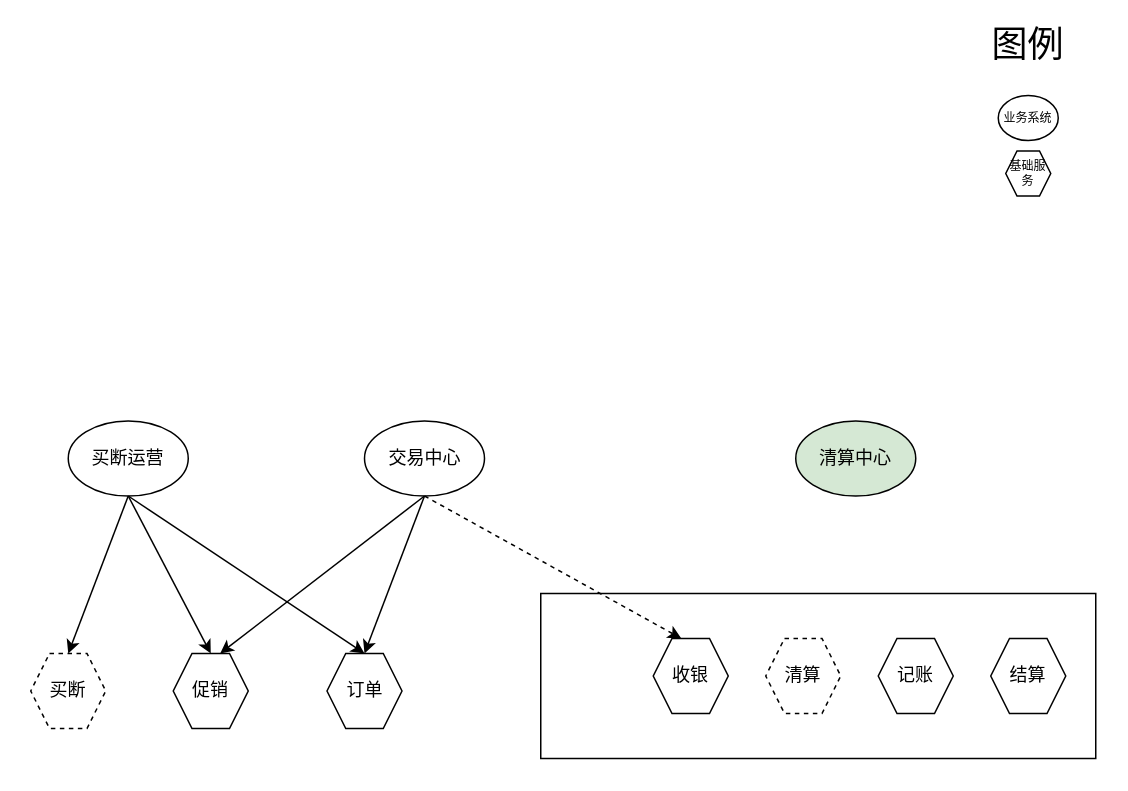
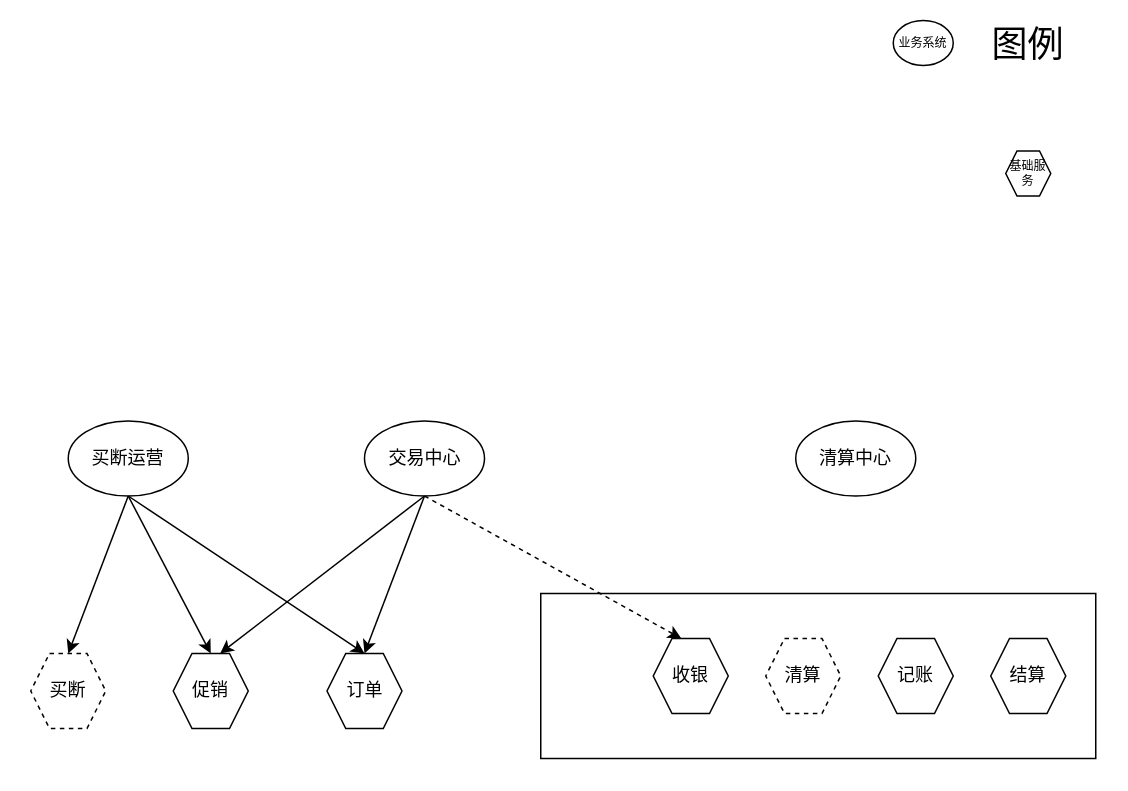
node "业务系统": moved (1028, 118) -> (923, 43)
node "清算中心": fillcolor #d5e8d4 -> #ffffff
